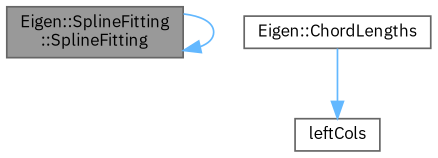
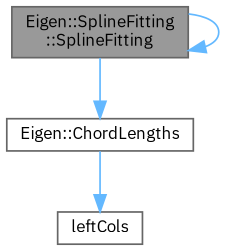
edge "Eigen::SplineFitting ::SplineFitting" -> "Eigen::ChordLengths": added
